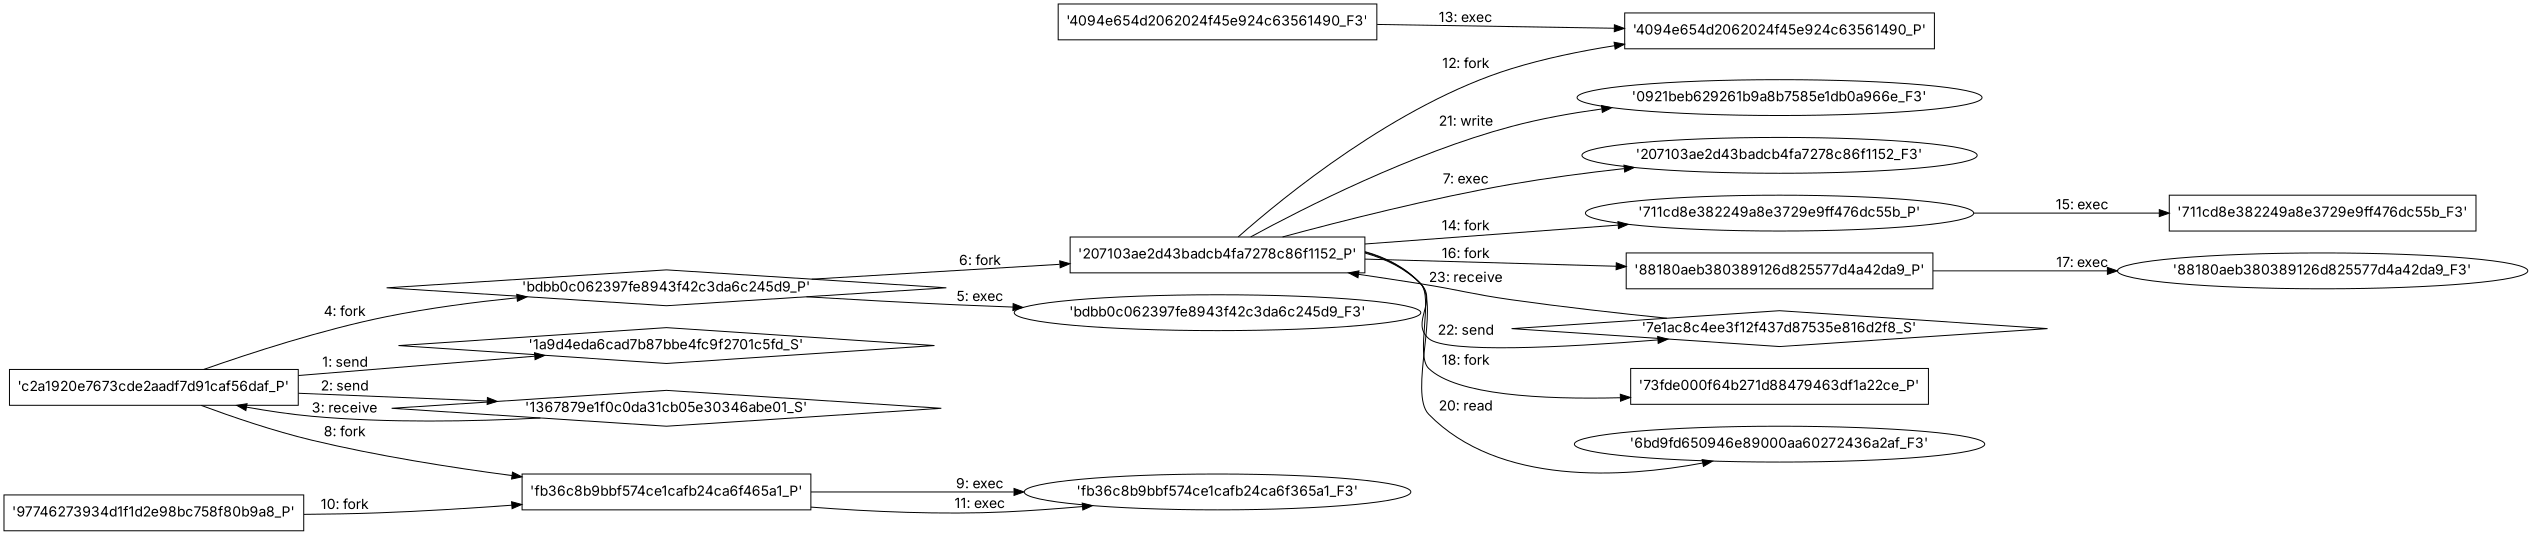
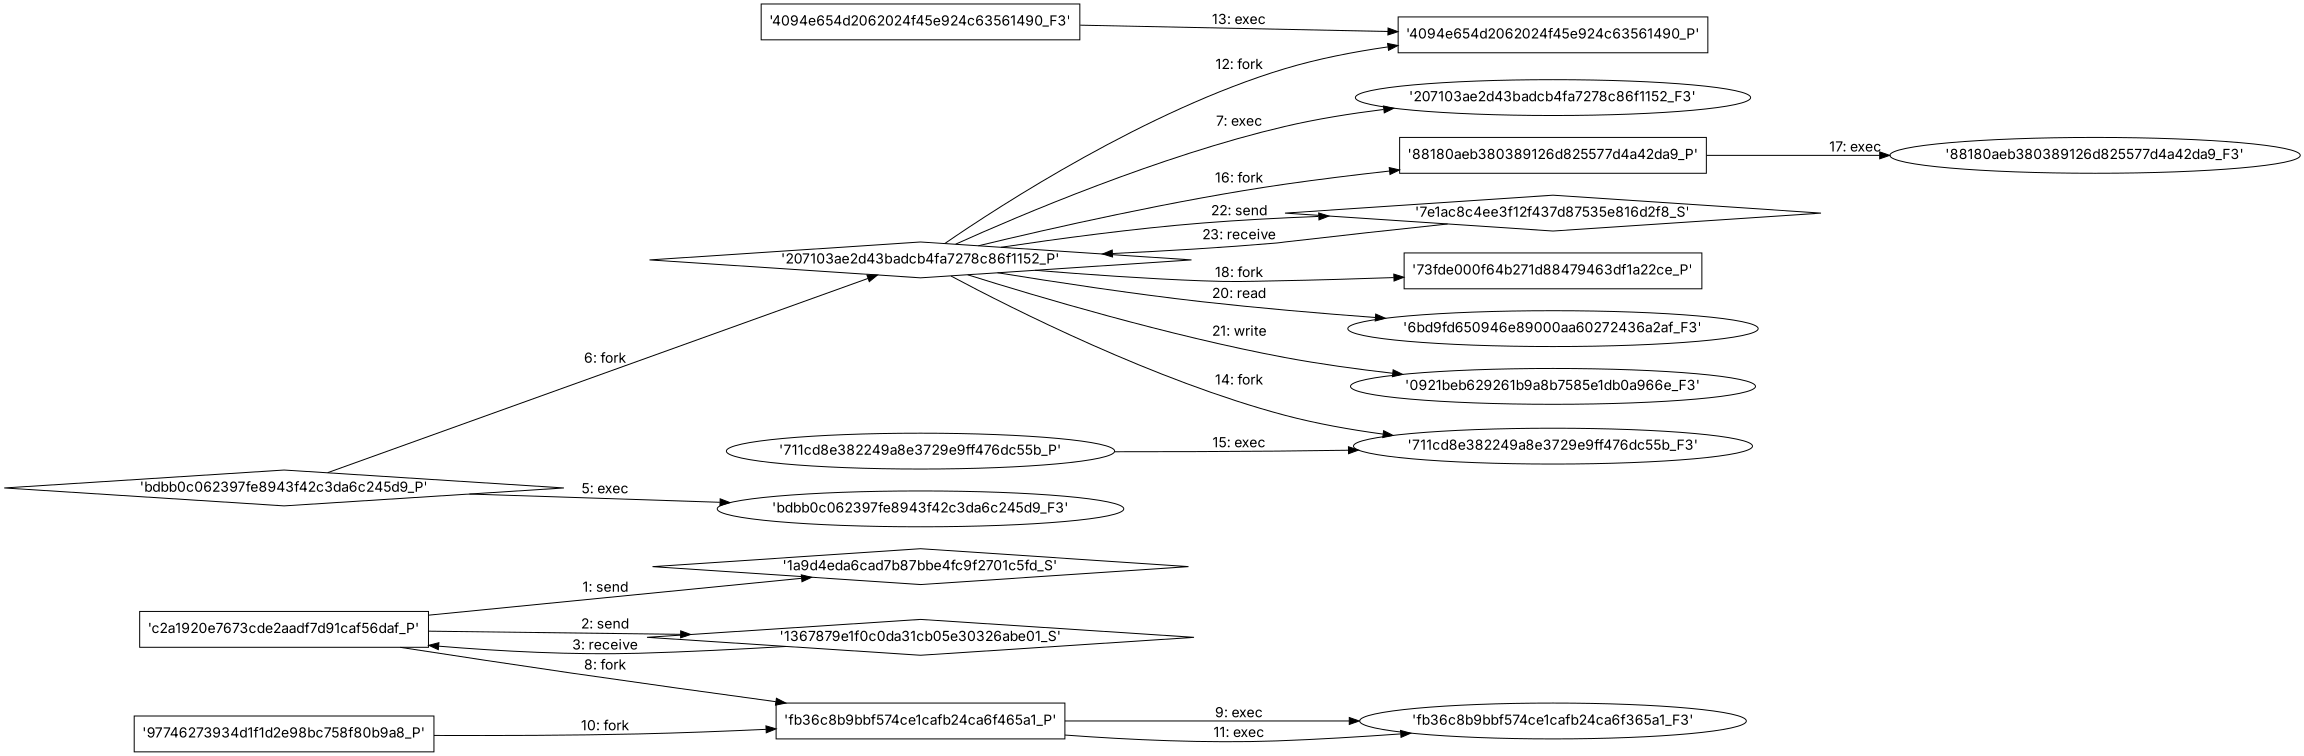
node "'711cd8e382249a8e3729e9ff476dc55b_F3'": shape box -> ellipse
edge "'207103ae2d43badcb4fa7278c86f1152_P'" -> "'711cd8e382249a8e3729e9ff476dc55b_P'": now "'207103ae2d43badcb4fa7278c86f1152_P'" -> "'711cd8e382249a8e3729e9ff476dc55b_F3'"
node "'207103ae2d43badcb4fa7278c86f1152_P'": shape box -> diamond
edge "'c2a1920e7673cde2aadf7d91caf56daf_P'" -> "'bdbb0c062397fe8943f42c3da6c245d9_P'": removed, label "4: fork"
node "'1367879e1f0c0da31cb05e30346abe01_S'": label "'1367879e1f0c0da31cb05e30346abe01_S'" -> "'1367879e1f0c0da31cb05e30326abe01_S'"
